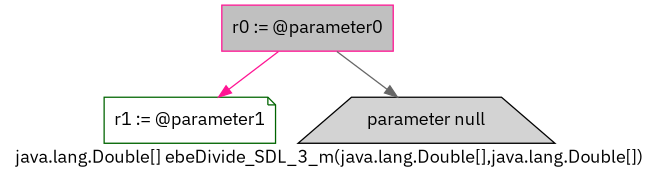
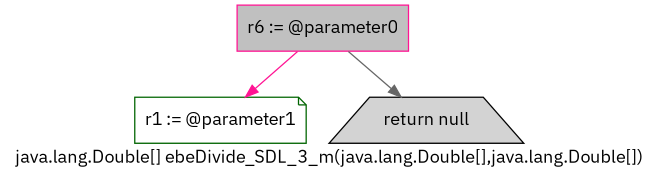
node "r0 := @parameter0": label "r0 := @parameter0" -> "r6 := @parameter0"
node "parameter null": label "parameter null" -> "return null"
